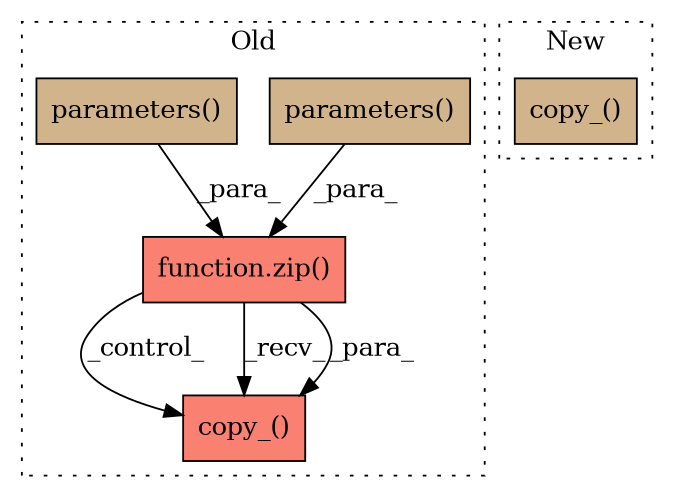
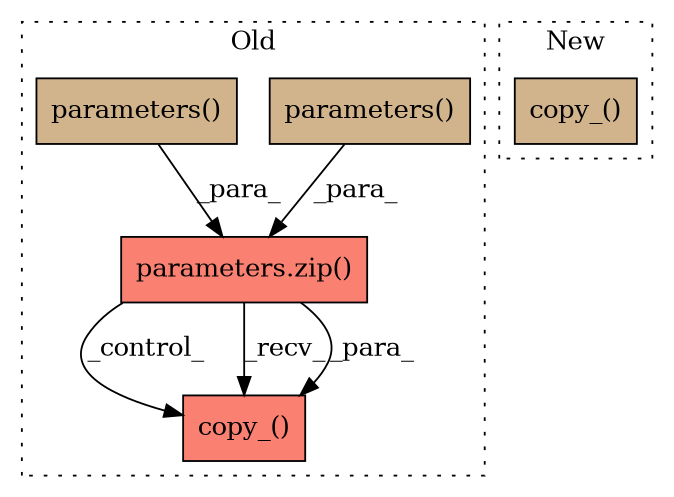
node "function.zip()": label "function.zip()" -> "parameters.zip()"
